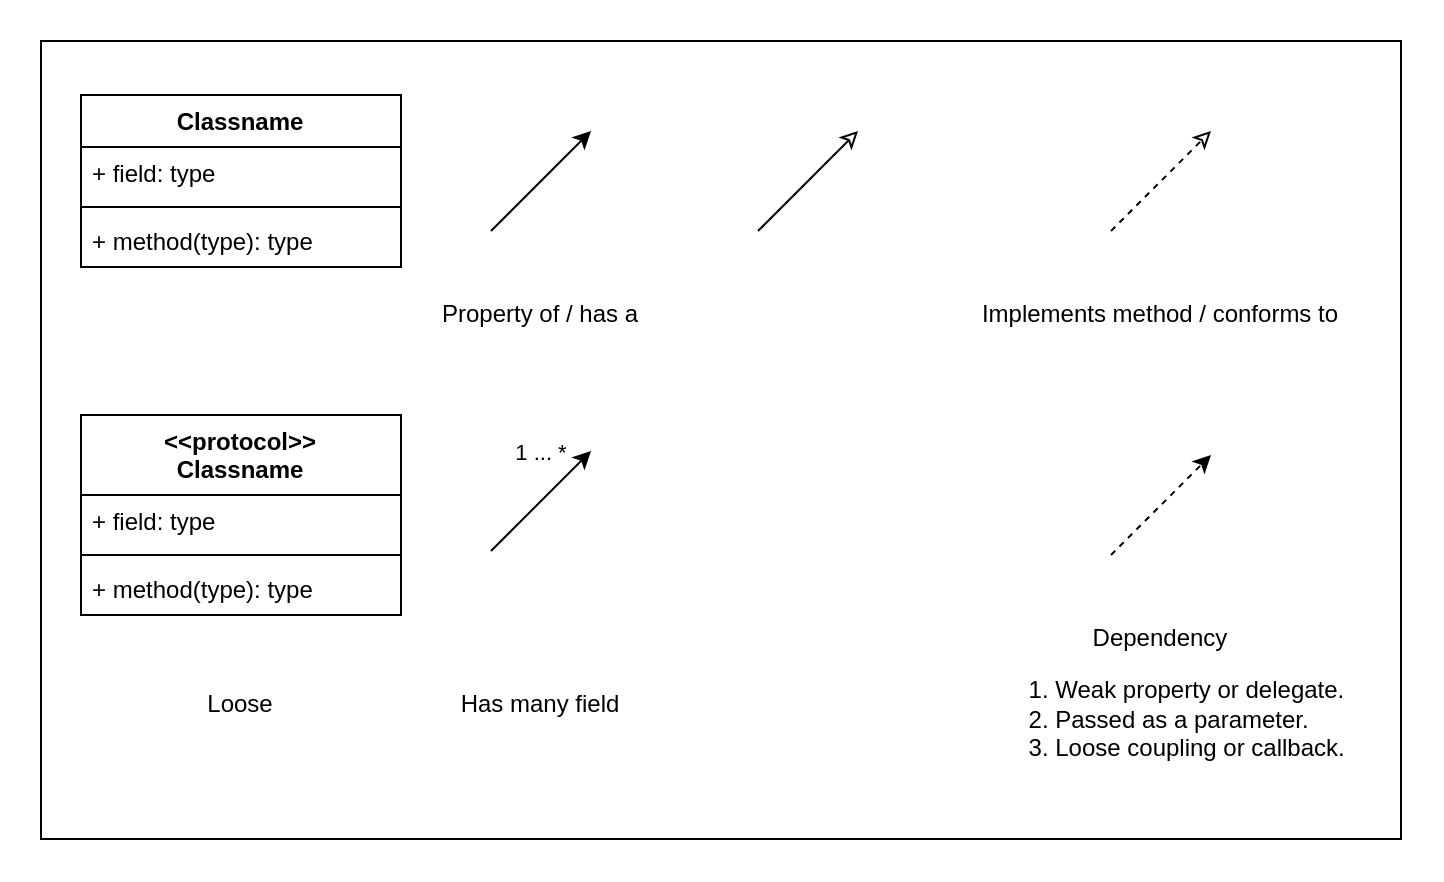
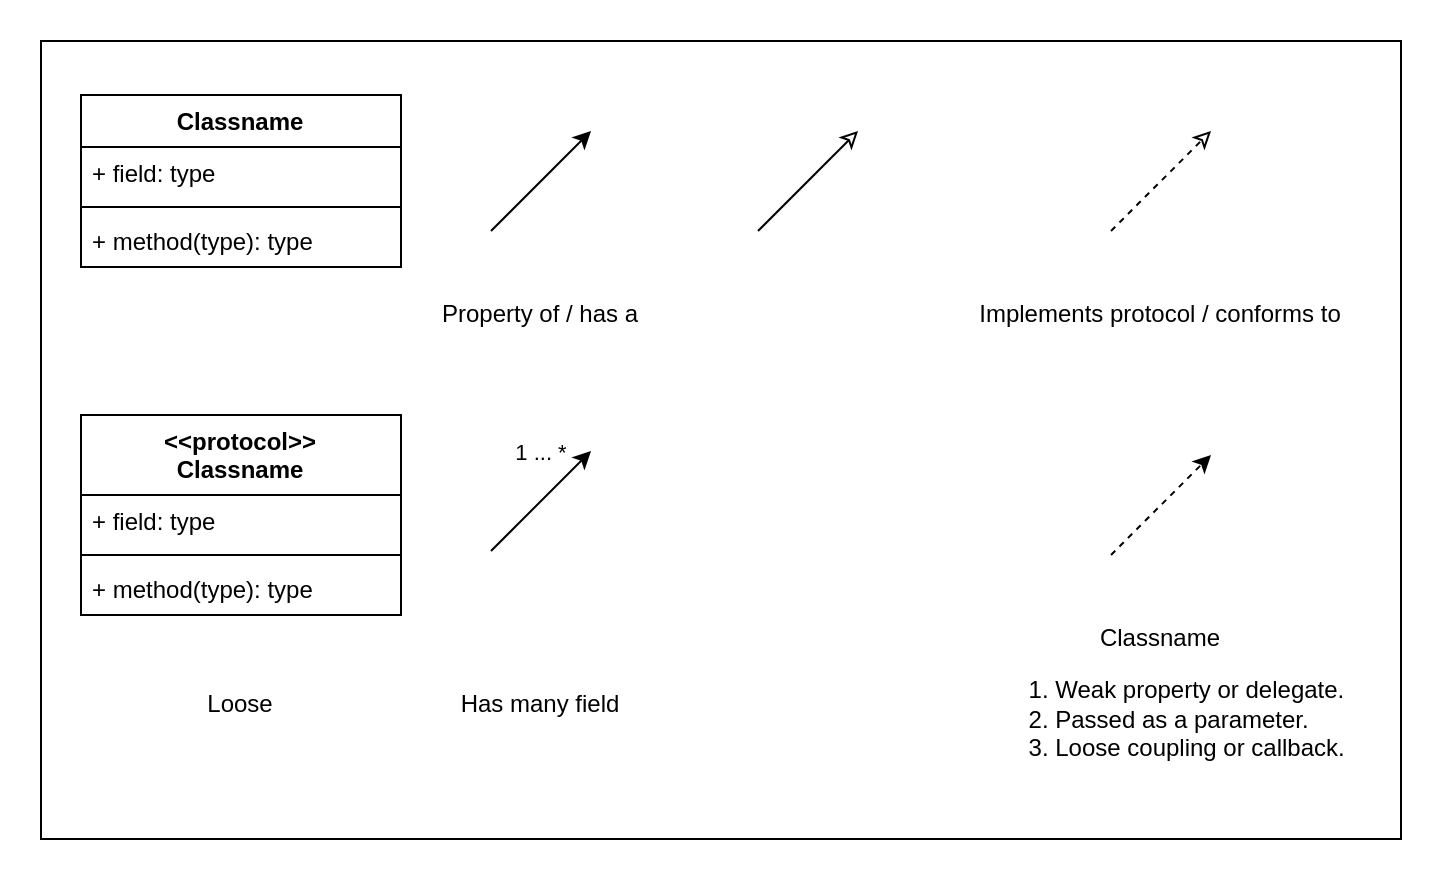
node "Implements method / conforms to": label "Implements method / conforms to" -> "Implements protocol / conforms to"
node "Dependency Weak property or delegate. Passed as a parameter. Loose coupling or callback.": label "Dependency Weak property or delegate. Passed as a parameter. Loose coupling or callback." -> "Classname Weak property or delegate. Passed as a parameter. Loose coupling or callback."
